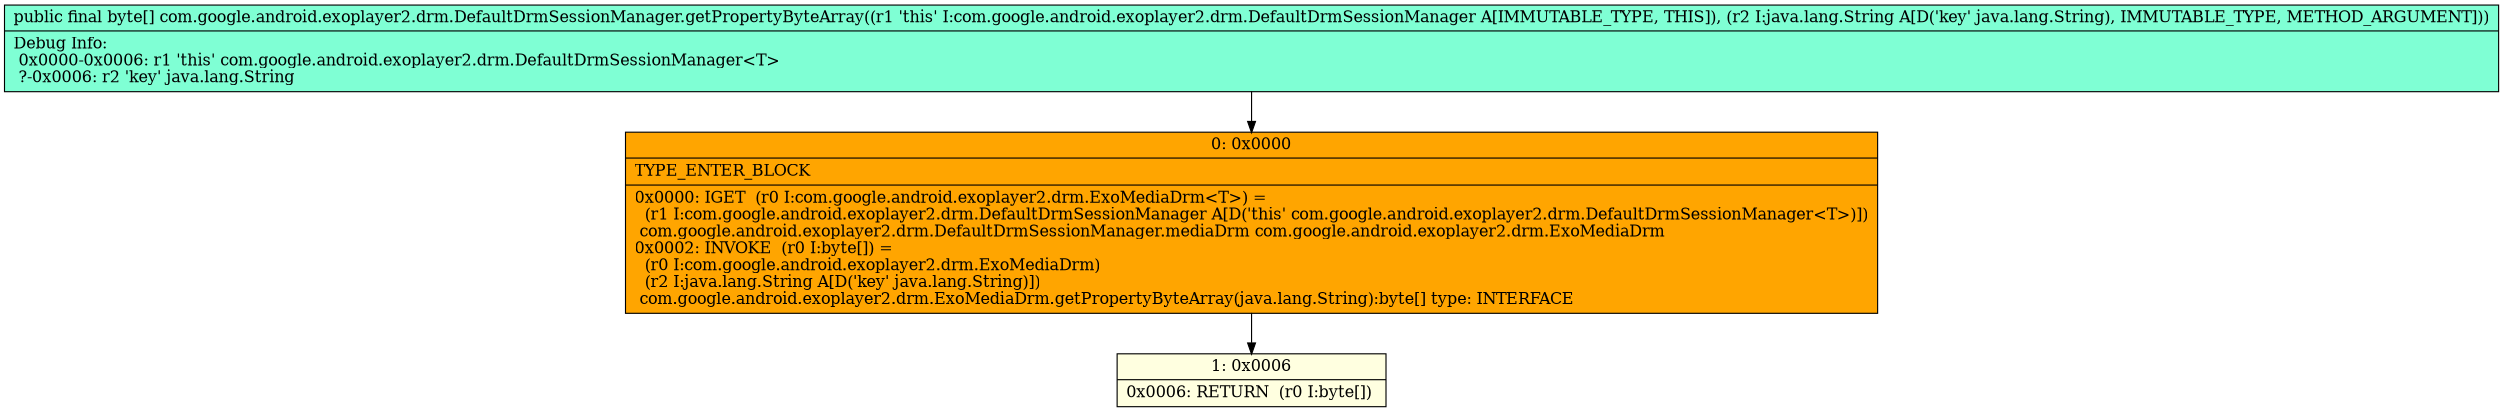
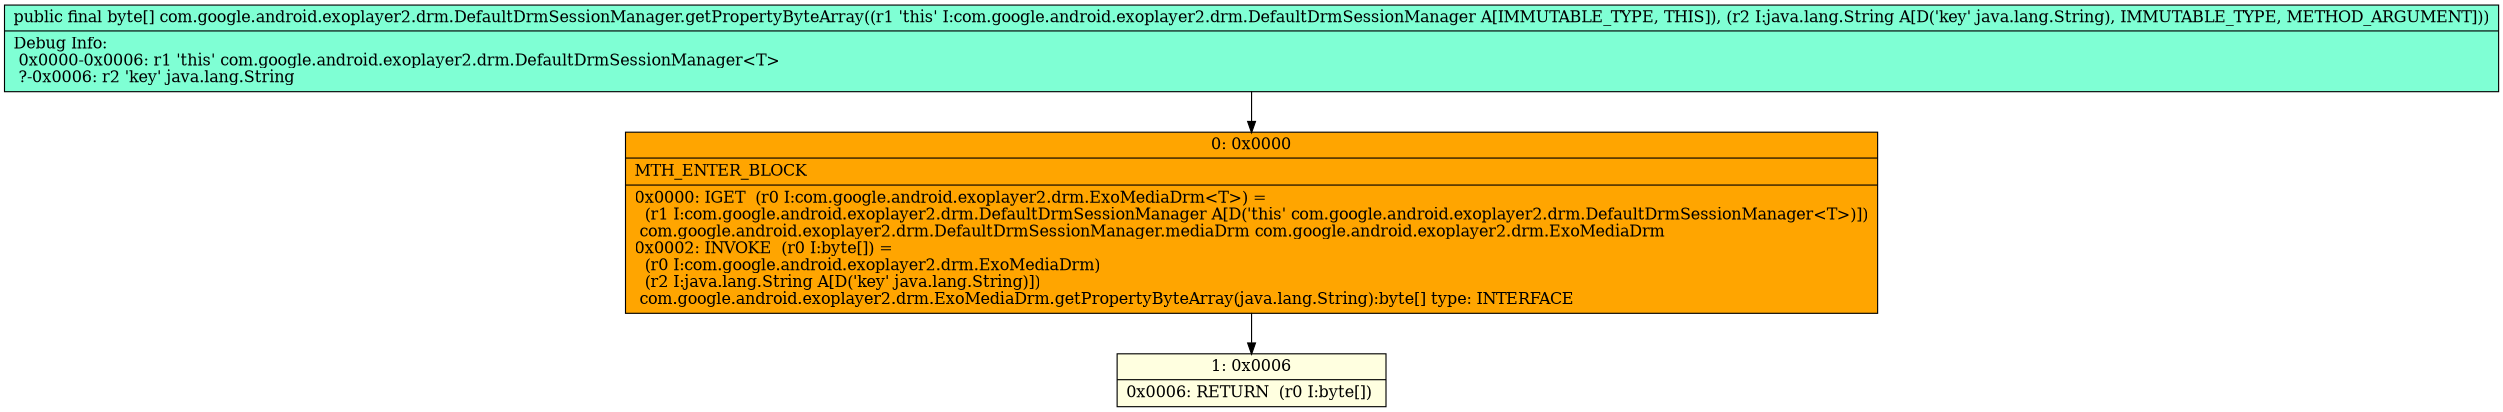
node "0: 0x0000": text "TYPE_ENTER_BLOCK" -> "MTH_ENTER_BLOCK"
